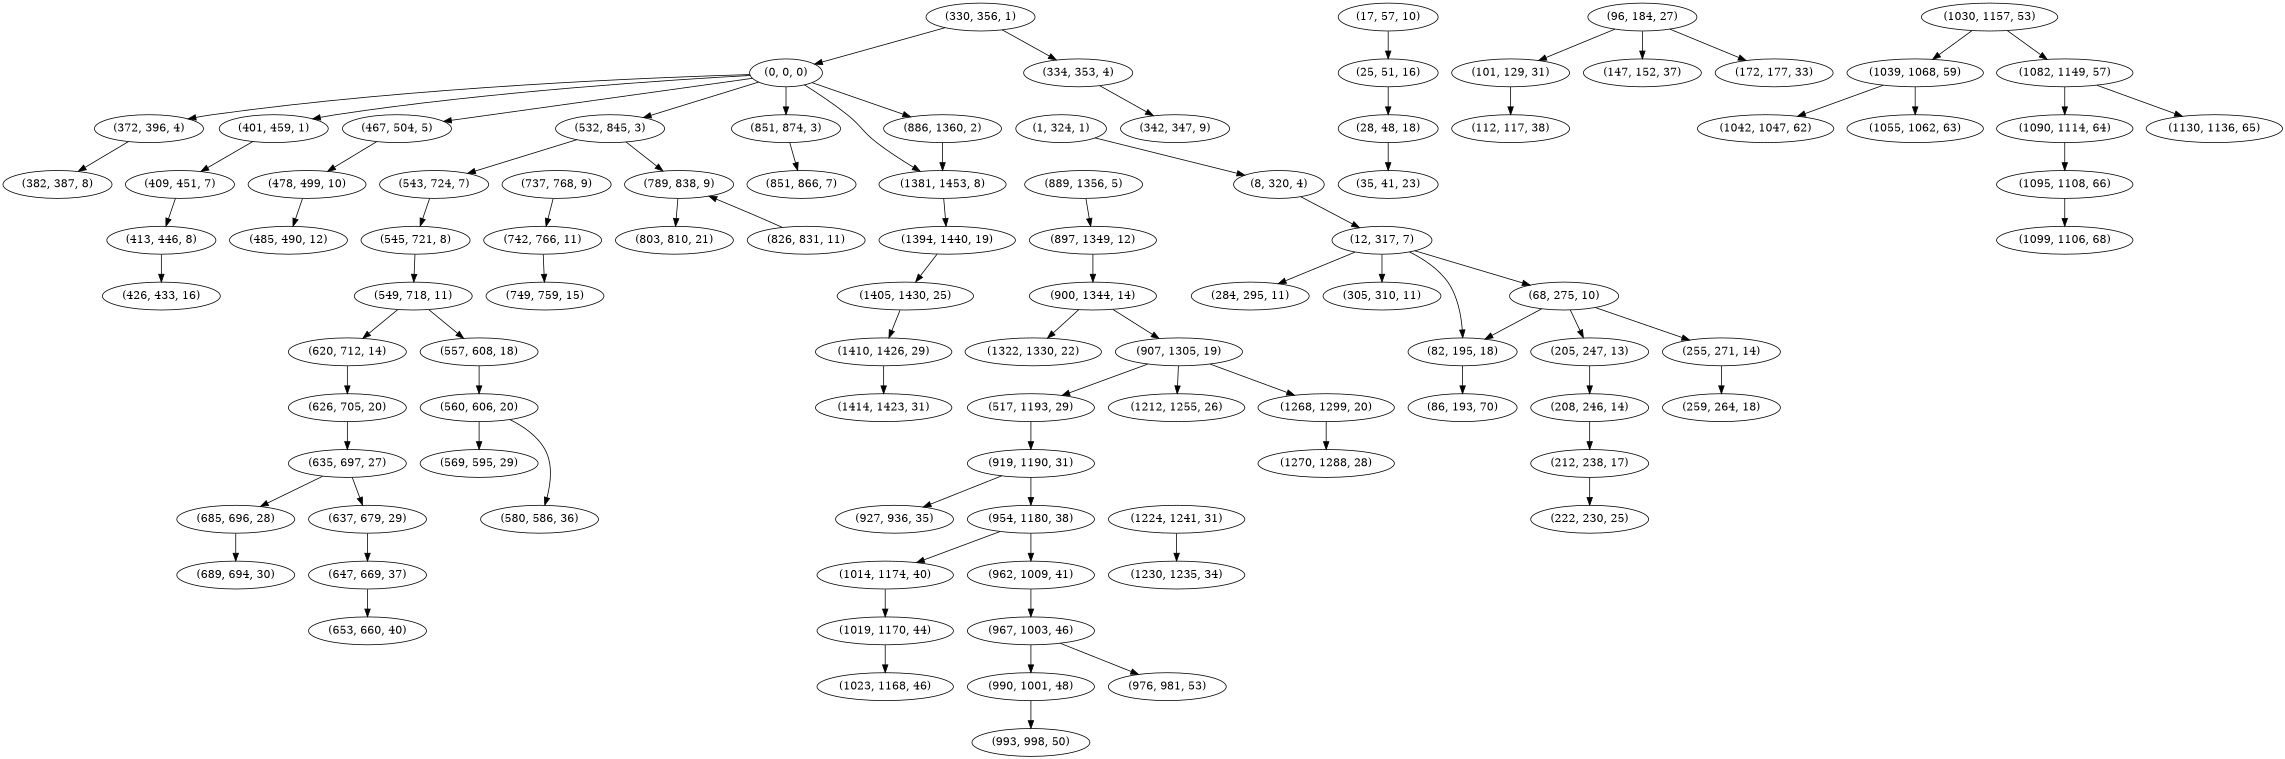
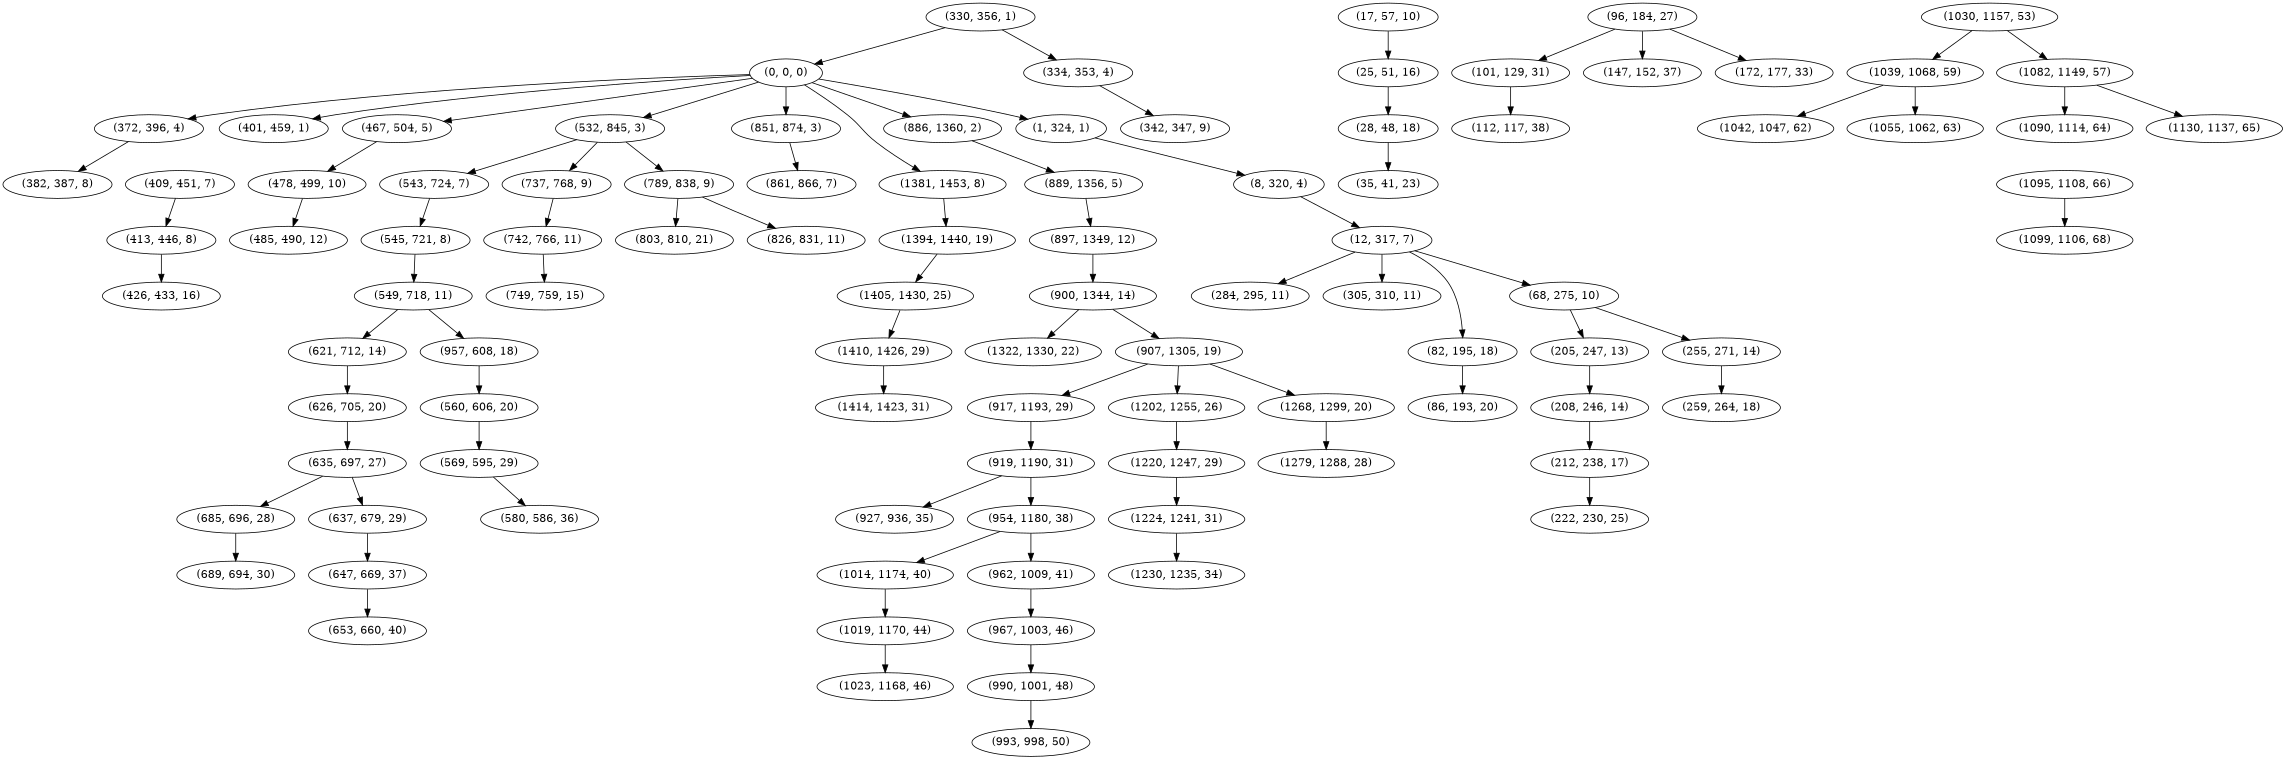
edge "(0, 0, 0)" -> "(1, 324, 1)": added
node "(1130, 1136, 65)": label "(1130, 1136, 65)" -> "(1130, 1137, 65)"
edge "(886, 1360, 2)" -> "(1381, 1453, 8)": now "(886, 1360, 2)" -> "(889, 1356, 5)"
edge "(1090, 1114, 64)" -> "(1095, 1108, 66)": removed
edge "(532, 845, 3)" -> "(737, 768, 9)": added
edge "(401, 459, 1)" -> "(409, 451, 7)": removed
node "(851, 866, 7)": label "(851, 866, 7)" -> "(861, 866, 7)"
edge "(826, 831, 11)" -> "(789, 838, 9)": reversed
edge "(68, 275, 10)" -> "(82, 195, 18)": removed
node "(620, 712, 14)": label "(620, 712, 14)" -> "(621, 712, 14)"
node "(557, 608, 18)": label "(557, 608, 18)" -> "(957, 608, 18)"
node "(517, 1193, 29)": label "(517, 1193, 29)" -> "(917, 1193, 29)"
node "(1212, 1255, 26)": label "(1212, 1255, 26)" -> "(1202, 1255, 26)"
node "(86, 193, 70)": label "(86, 193, 70)" -> "(86, 193, 20)"
edge "(560, 606, 20)" -> "(580, 586, 36)": now "(569, 595, 29)" -> "(580, 586, 36)"
node "(1220, 1247, 29)": added
node "(1270, 1288, 28)": label "(1270, 1288, 28)" -> "(1279, 1288, 28)"
node "(976, 981, 53)": removed
